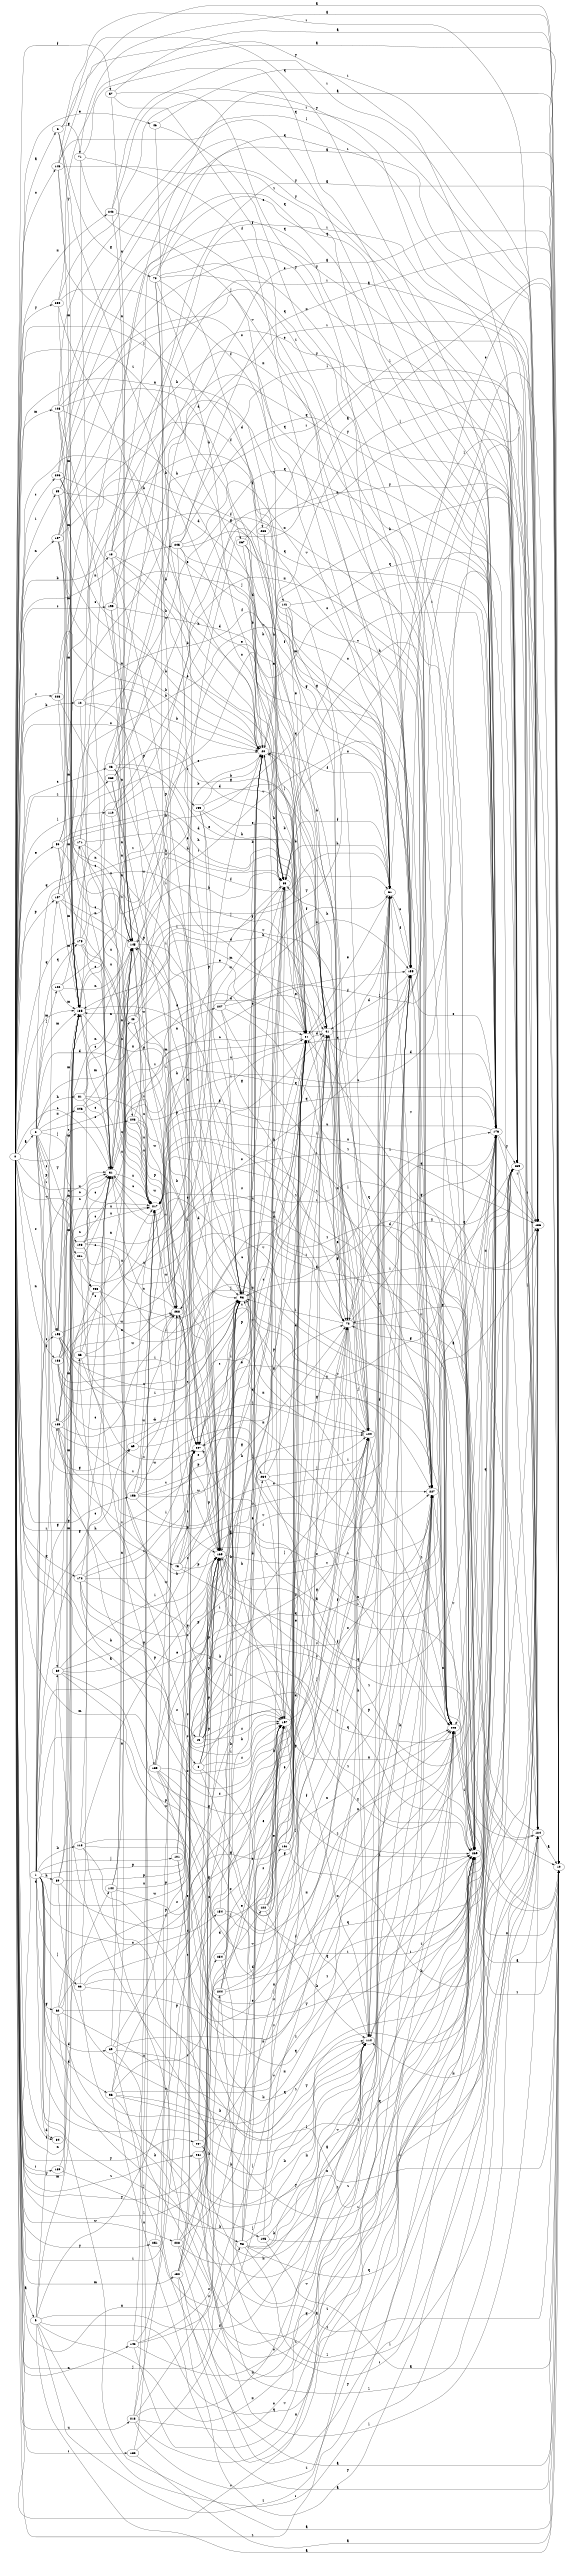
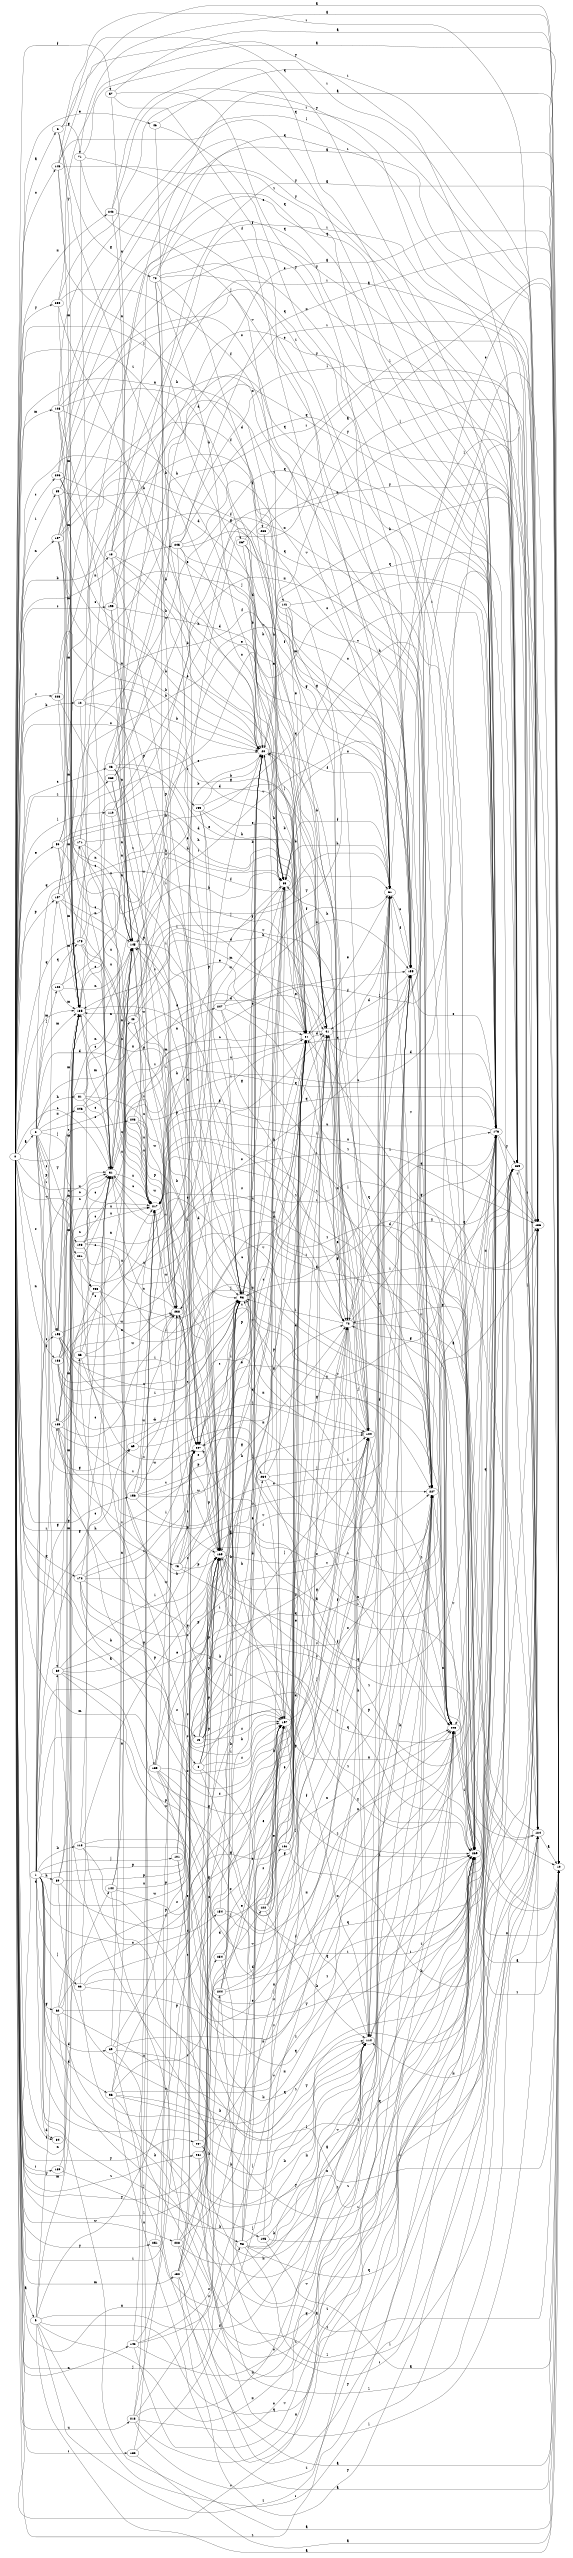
edge "137" -> "248": now "137" -> "227"
edge "26" -> "203": now "26" -> "207"
